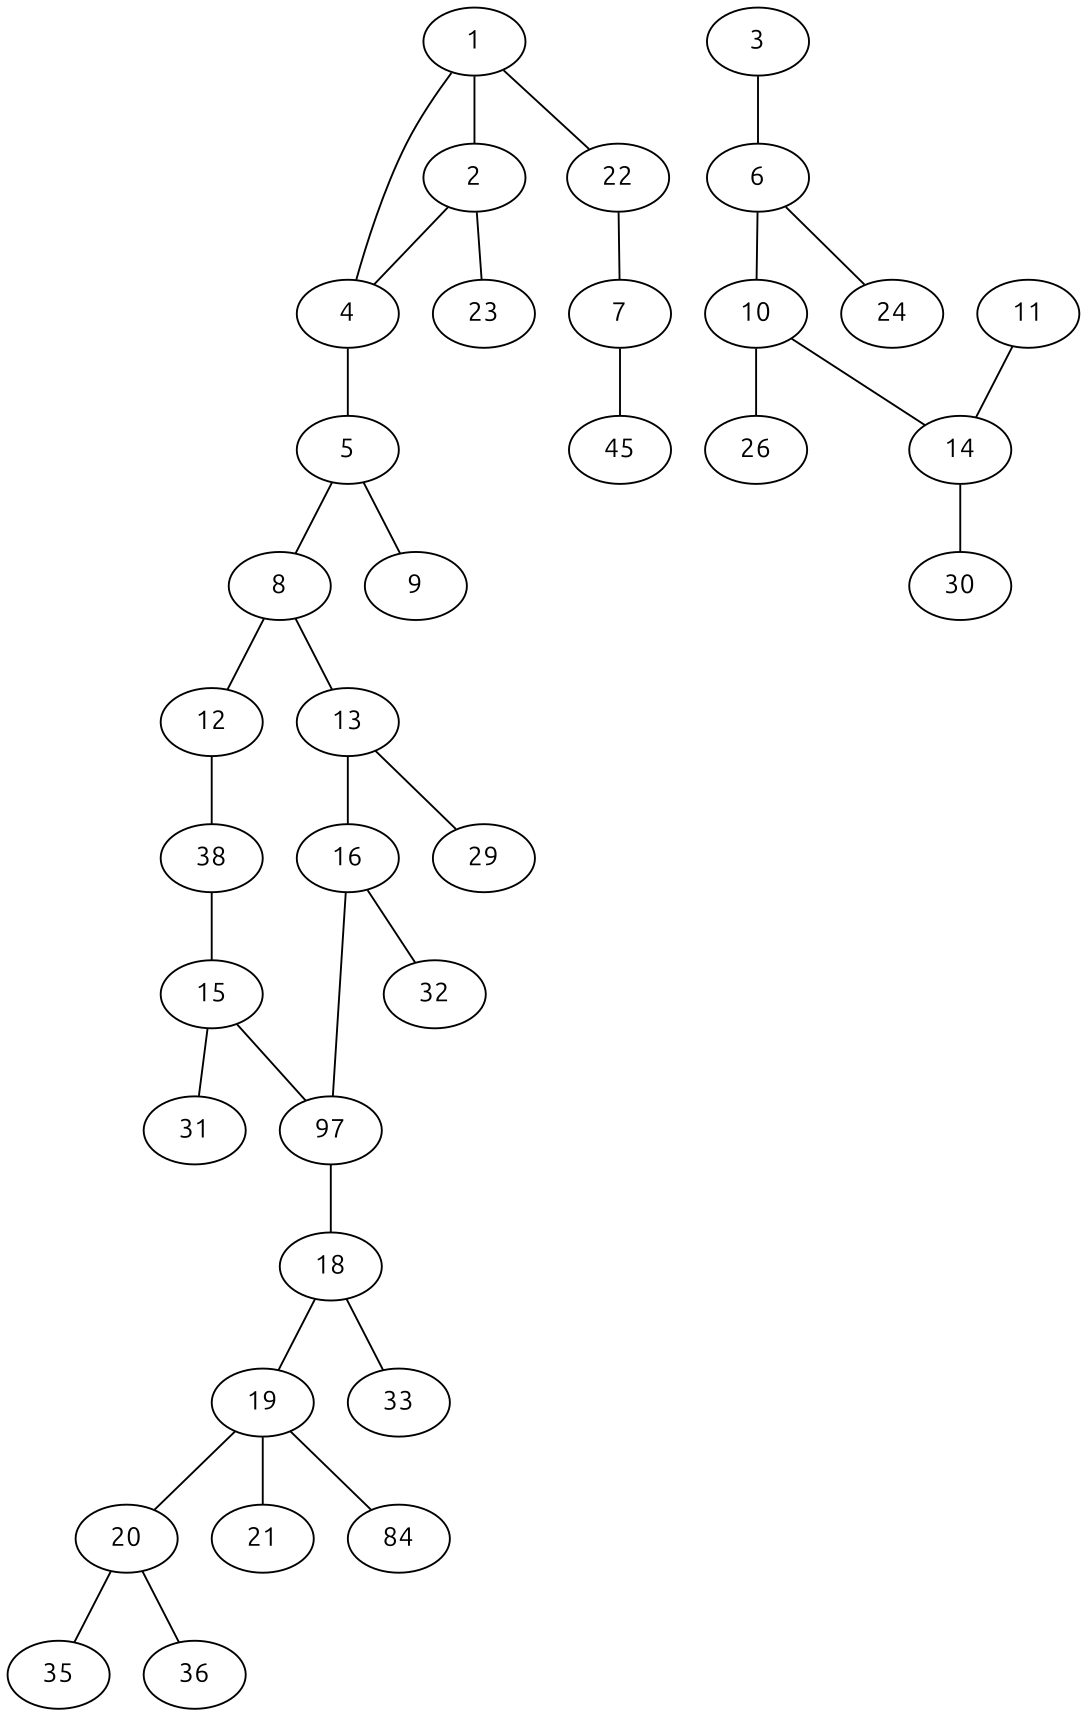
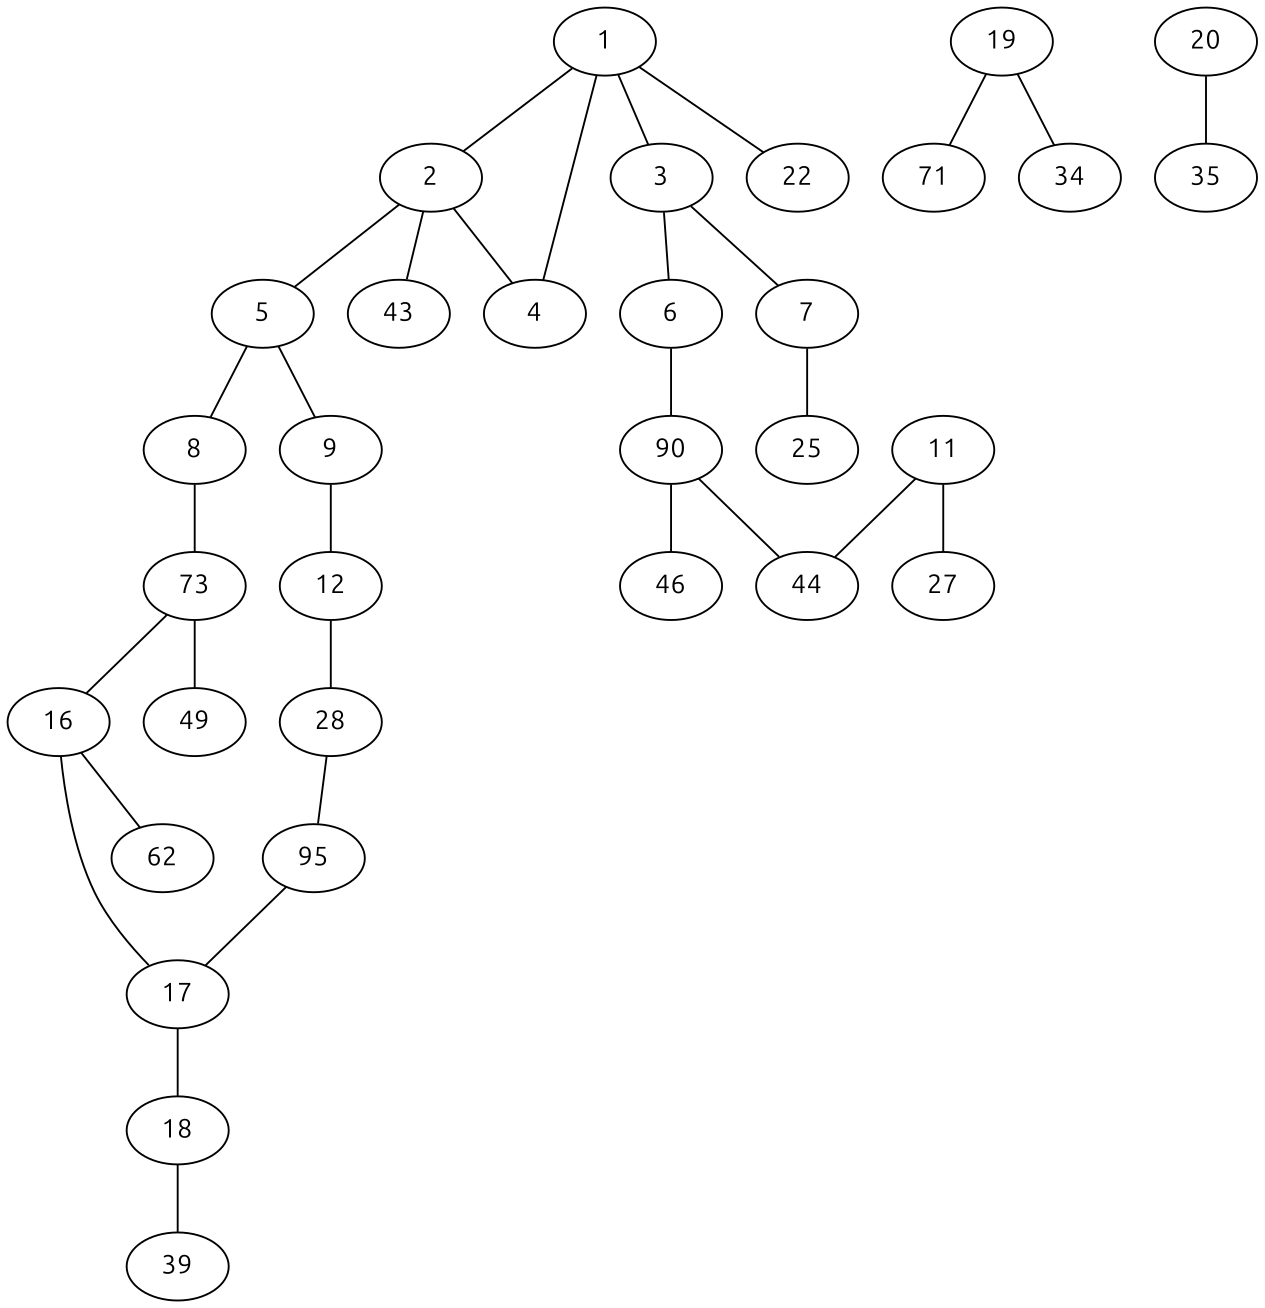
edge "1" -- "3": added
edge "22" -- "7": now "3" -- "7"
node "23": label "23" -> "43"
node "10": label "10" -> "90"
node "24": removed
edge "4" -- "5": now "2" -- "5"
node "45": label "45" -> "25"
node "26": label "26" -> "46"
node "14": label "14" -> "44"
node "27": added
node "30": removed
edge "8" -- "12": now "9" -- "12"
node "13": label "13" -> "73"
node "38": label "38" -> "28"
node "29": label "29" -> "49"
node "15": label "15" -> "95"
node "32": label "32" -> "62"
node "31": removed
node "97": label "97" -> "17"
edge "18" -- "19": removed
node "33": label "33" -> "39"
edge "19" -- "20": removed
node "21": label "21" -> "71"
node "84": label "84" -> "34"
node "36": removed
